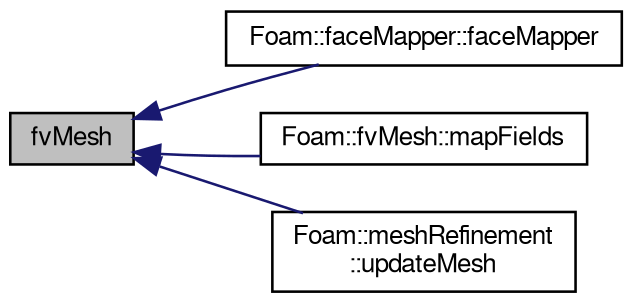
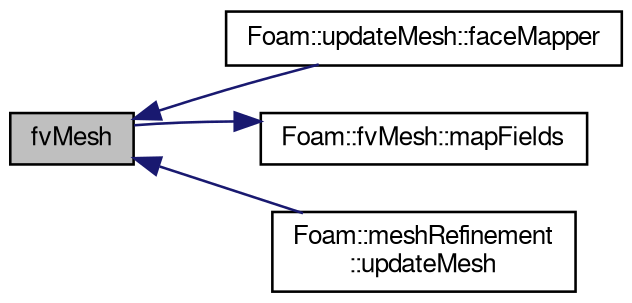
node "Foam::faceMapper::faceMapper": label "Foam::faceMapper::faceMapper" -> "Foam::updateMesh::faceMapper"
edge "Foam::fvMesh::mapFields" -> "fvMesh": reversed
